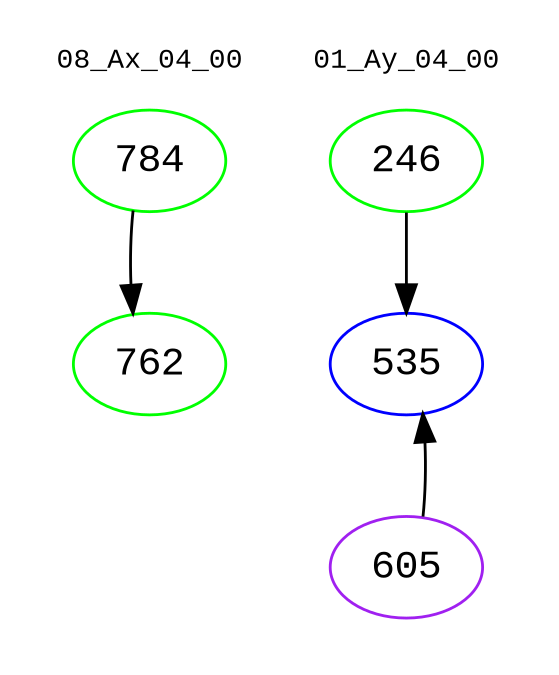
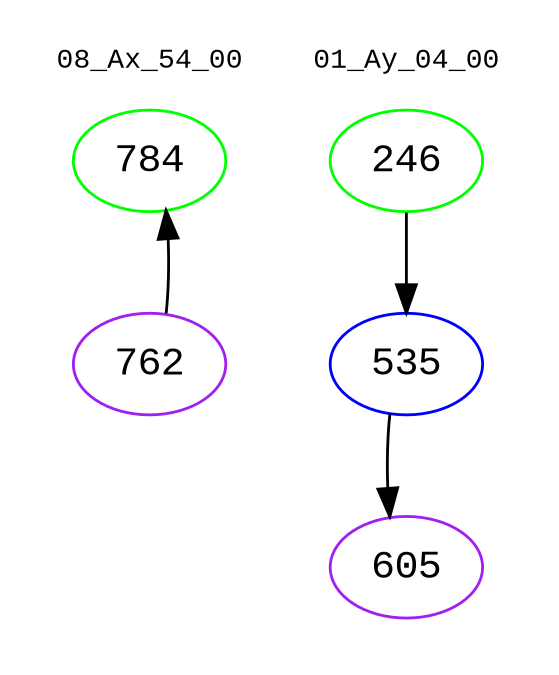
cluster "08_Ax_04_00": label "08_Ax_04_00" -> "08_Ax_54_00"
edge "784" -> "762": reversed
node "762": color green -> purple
edge "605" -> "535": reversed
